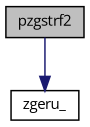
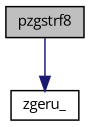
node "pzgstrf2": label "pzgstrf2" -> "pzgstrf8"
